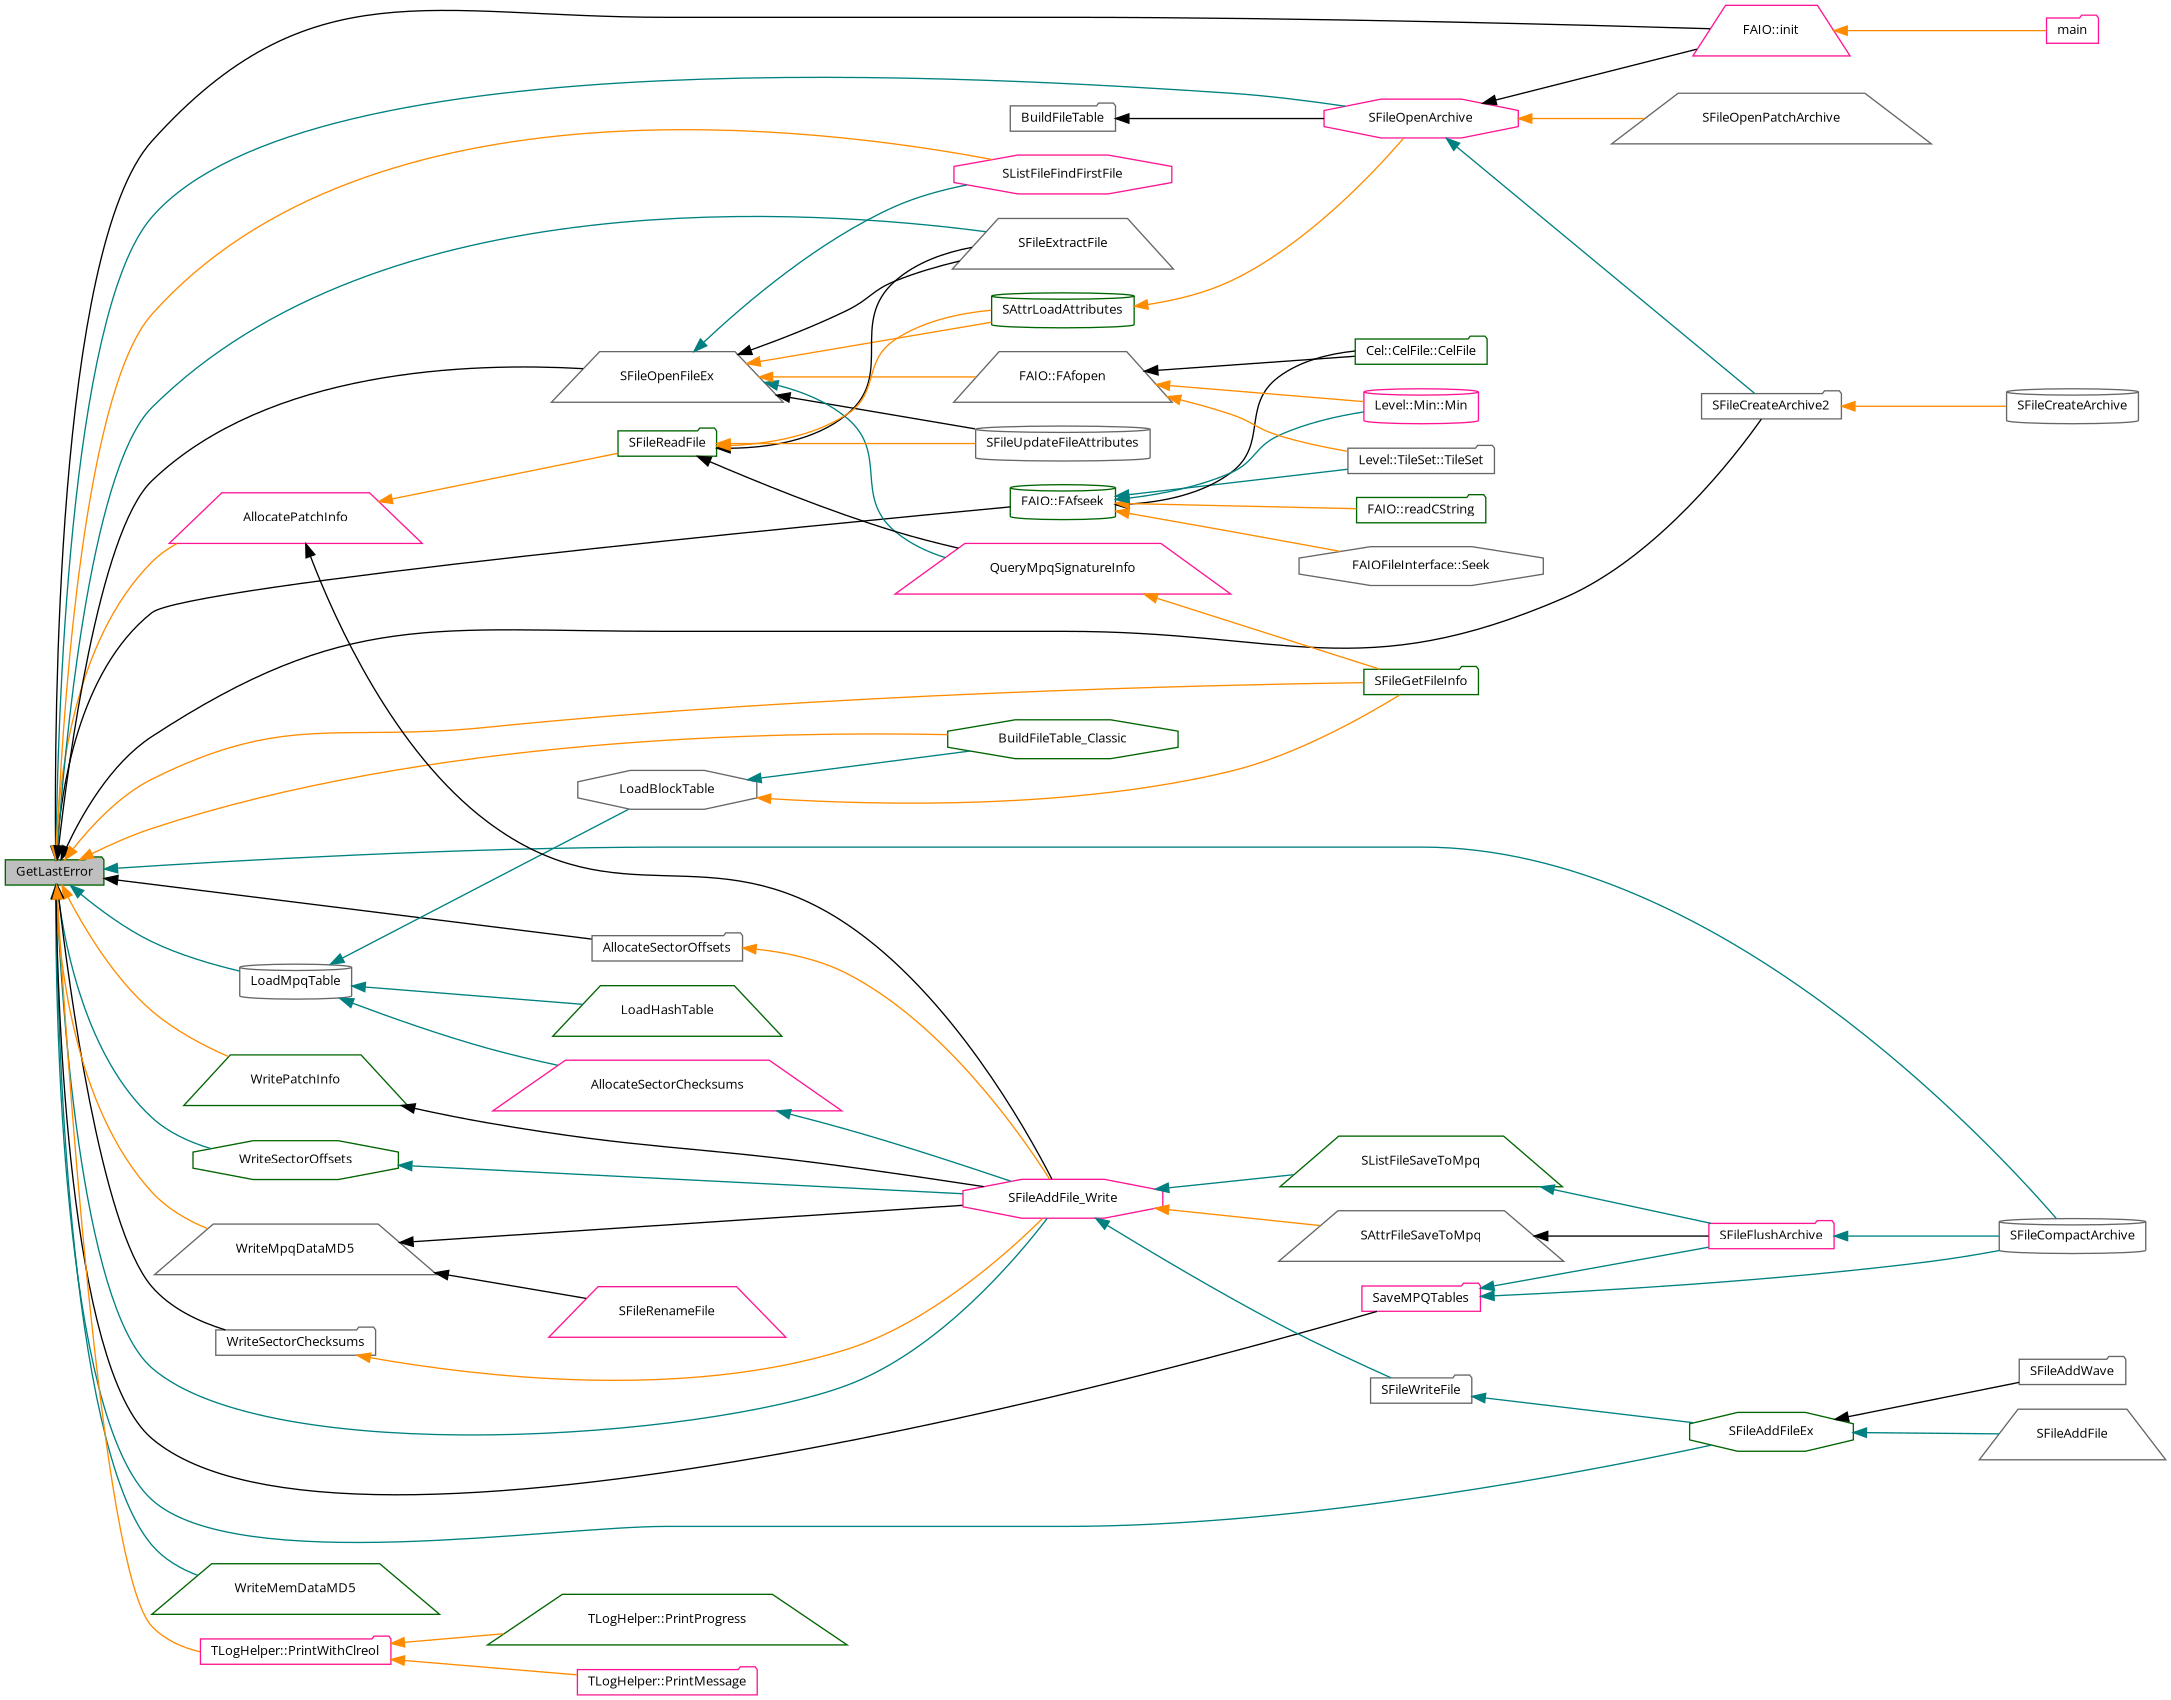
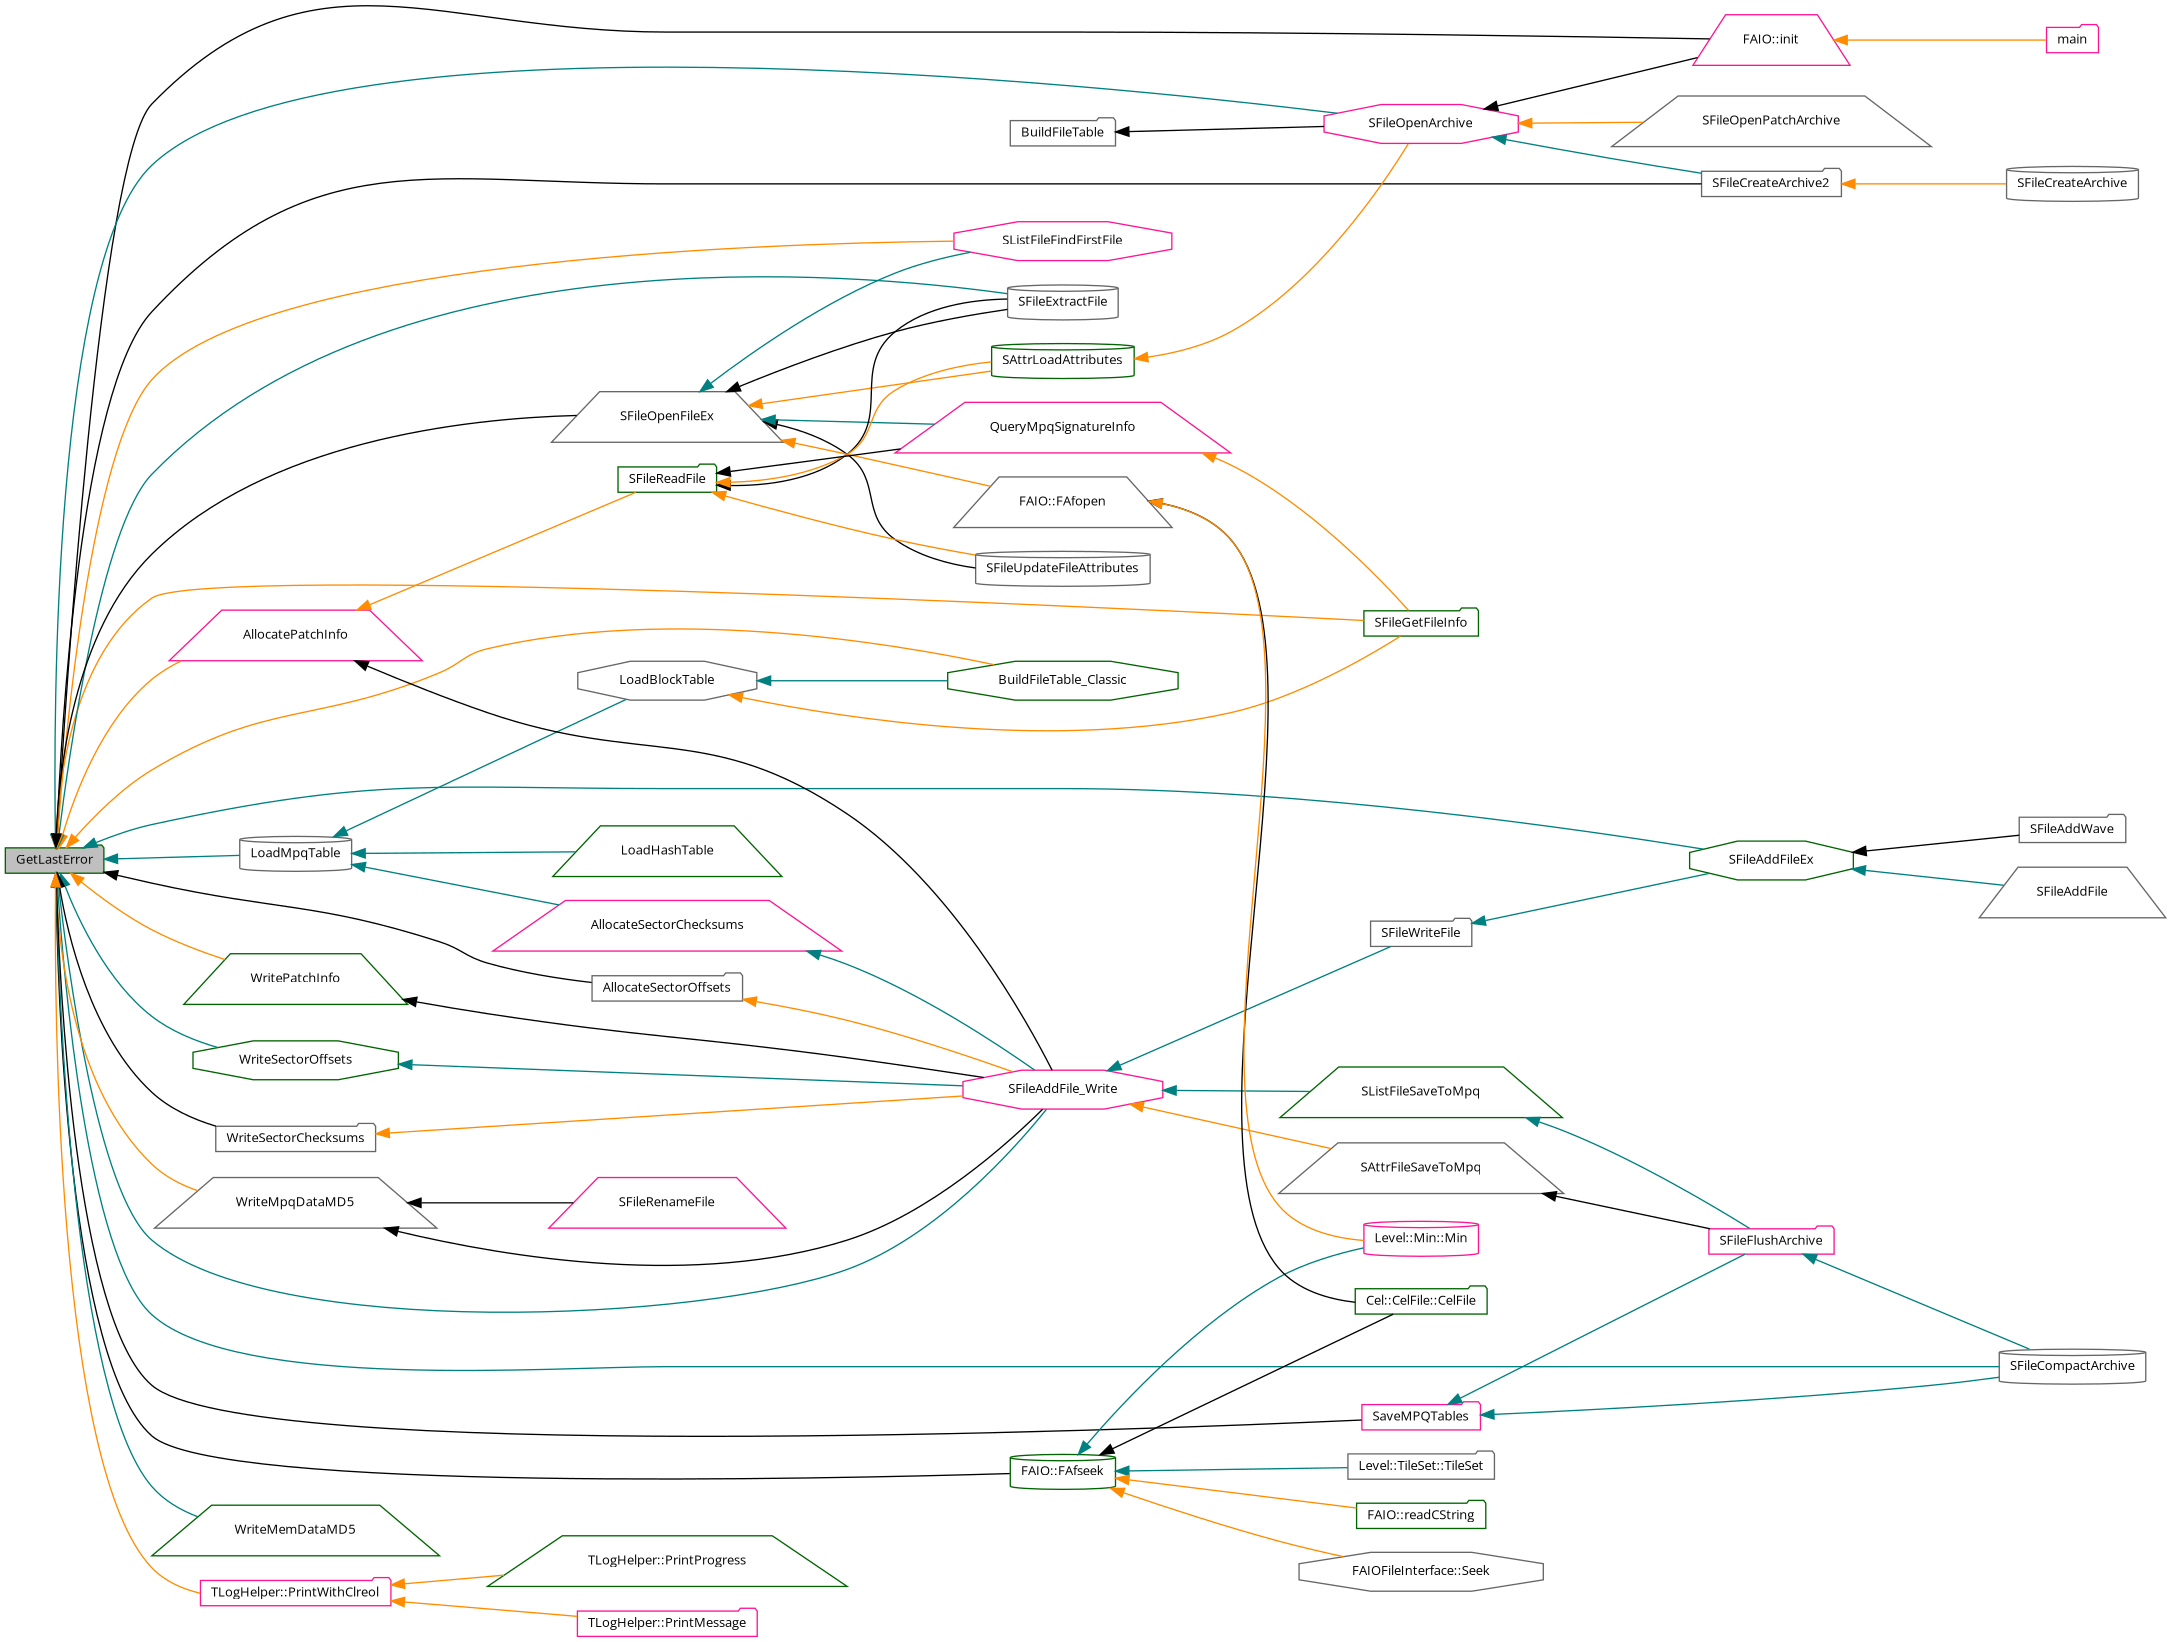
node "SFileExtractFile": shape trapezium -> cylinder
edge "Level::TileSet::TileSet" -> "FAIO::FAfopen": removed
